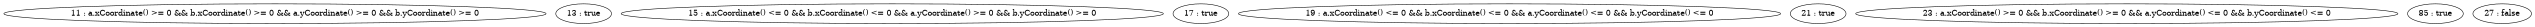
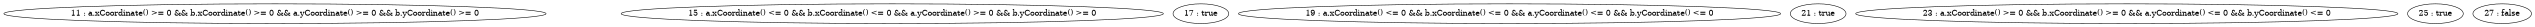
node "13 : true": removed
node "85 : true": label "85 : true" -> "25 : true"
